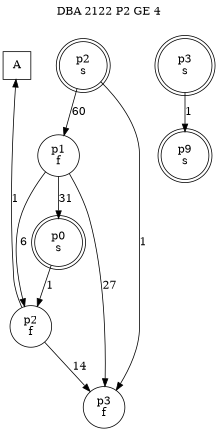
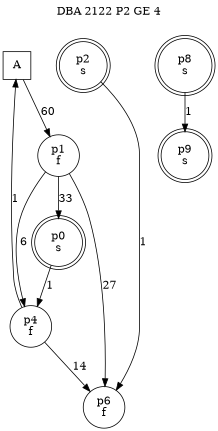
node "p3 s": label "p3 s" -> "p8 s"
edge "p2 s" -> "p1 f": now "A" -> "p1 f"
edge "p1 f" -> "p0 s": label "31" -> "33"
node "p2 f": label "p2 f" -> "p4 f"
node "p3 f": label "p3 f" -> "p6 f"
